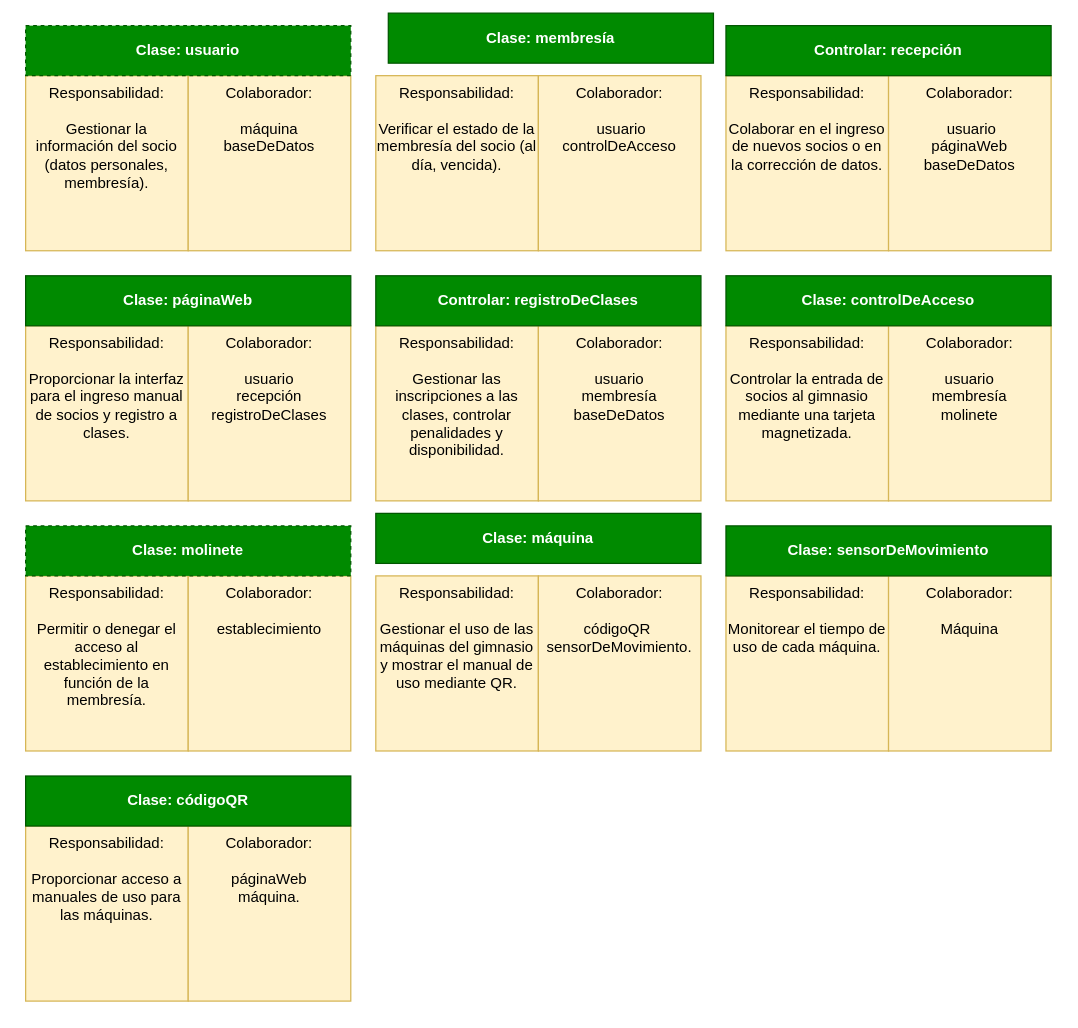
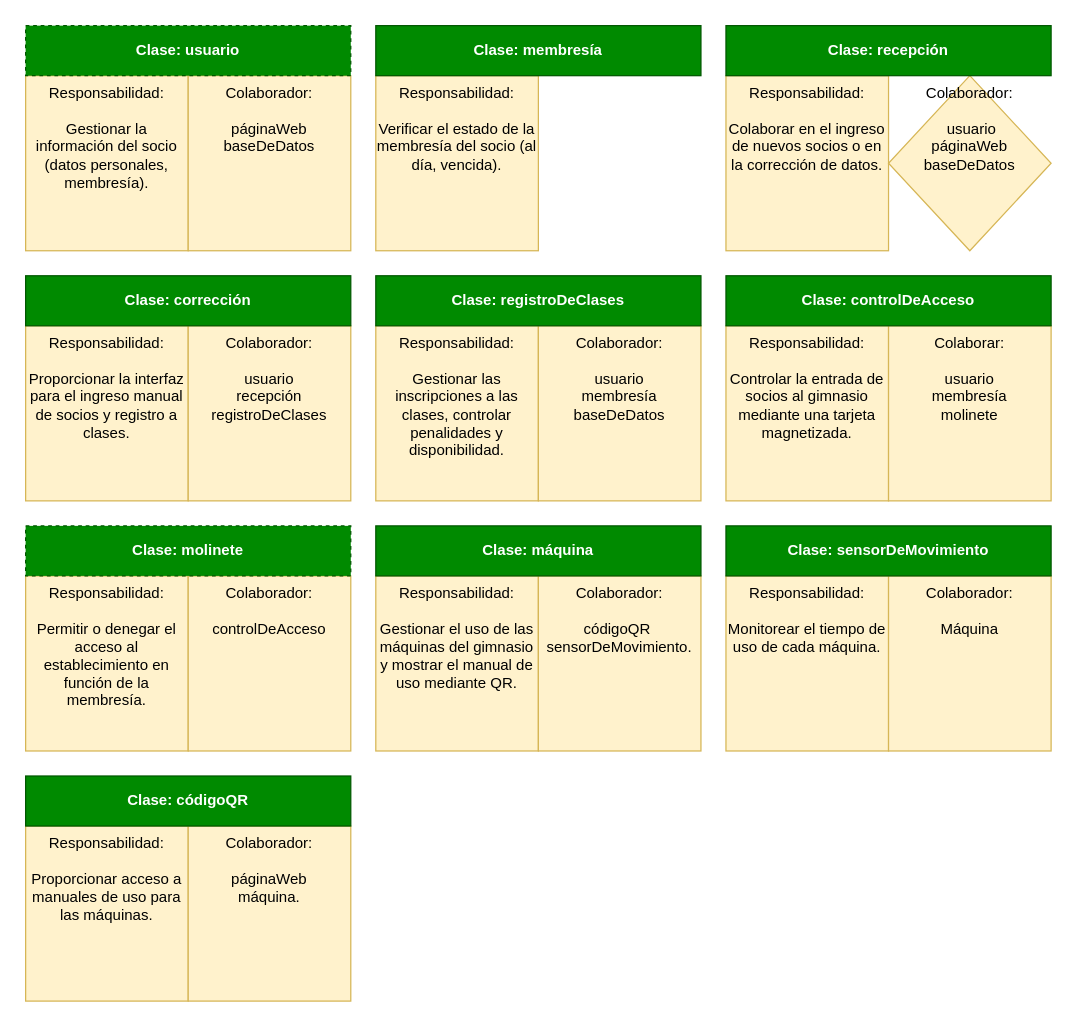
node "Clase: membresía": moved (551, 38) -> (538, 51)
node "Controlar: recepción": label "Controlar: recepción" -> "Clase: recepción"
node "Colaborador: máquina baseDeDatos": label "Colaborador: máquina baseDeDatos" -> "Colaborador: páginaWeb baseDeDatos"
node "Colaborador: usuario controlDeAcceso": removed
node "Colaborador: usuario páginaWeb baseDeDatos": shape rectangle -> diamond
node "Clase: páginaWeb": label "Clase: páginaWeb" -> "Clase: corrección"
node "Controlar: registroDeClases": label "Controlar: registroDeClases" -> "Clase: registroDeClases"
node "Colaborador: usuario membresía molinete": label "Colaborador: usuario membresía molinete" -> "Colaborar: usuario membresía molinete"
node "Clase: máquina": moved (538, 538) -> (538, 551)
node "Colaborador: establecimiento": label "Colaborador: establecimiento" -> "Colaborador: controlDeAcceso"
